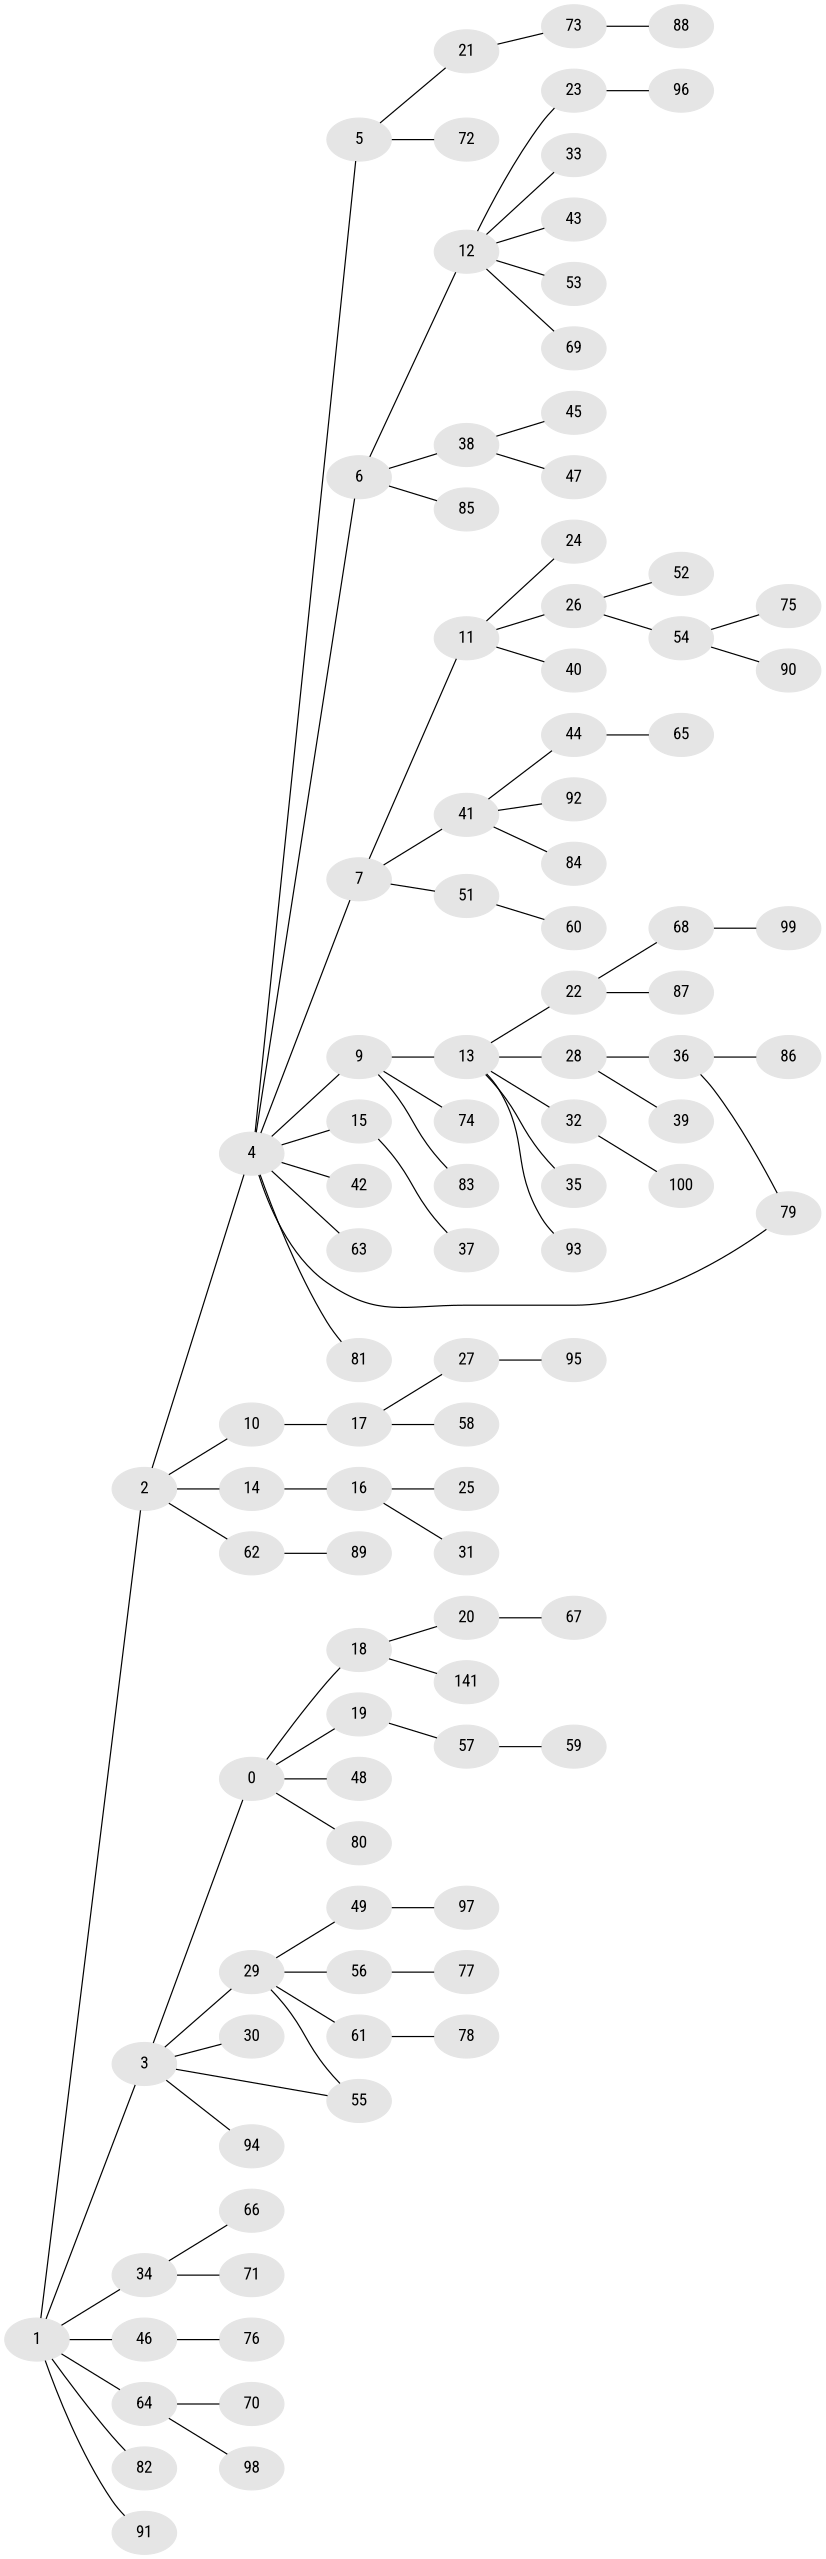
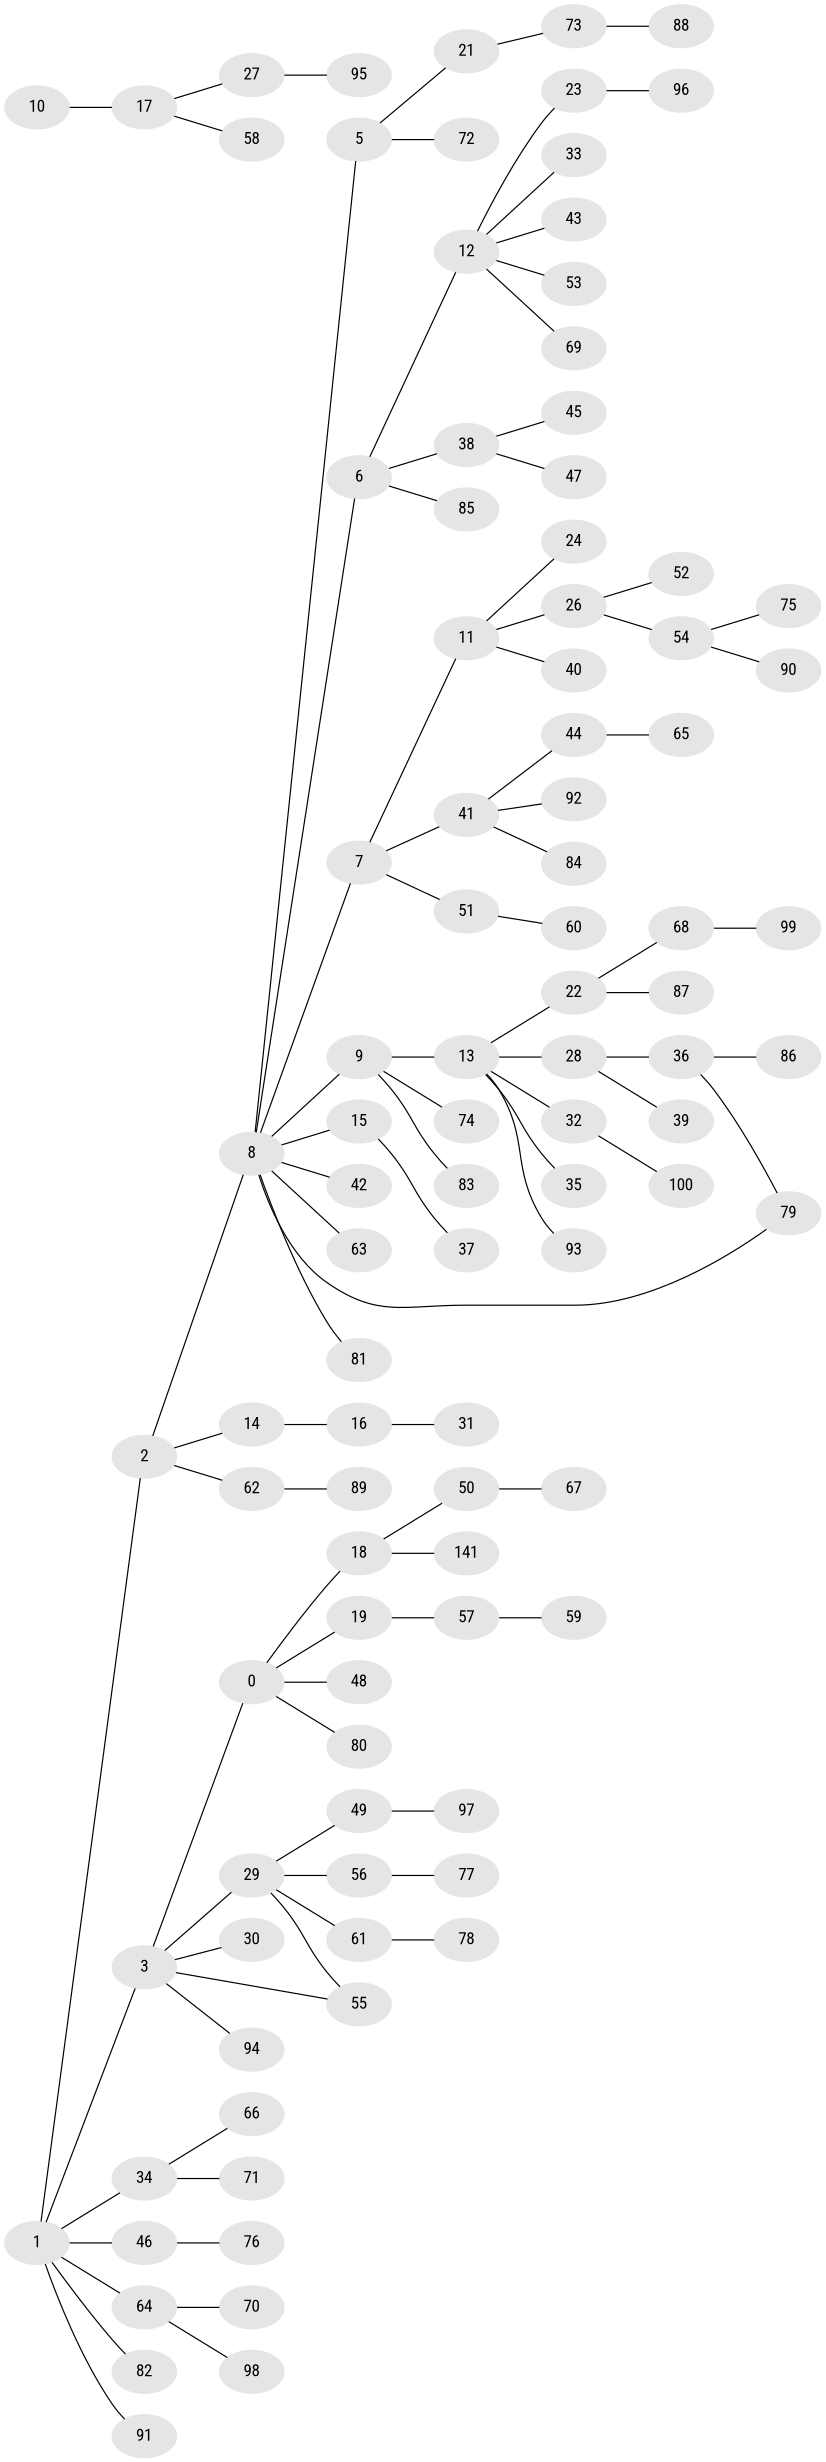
node "4": label "4" -> "8"
edge "10" -- "2": removed
node "25": removed
node "20": label "20" -> "50"
